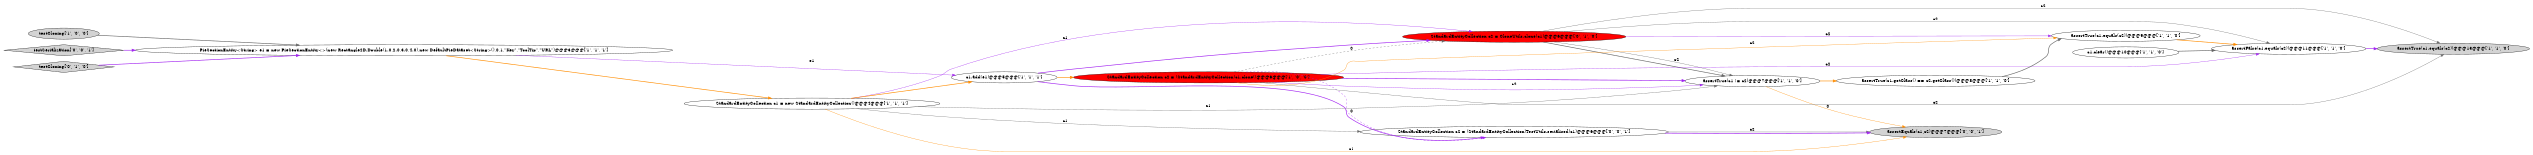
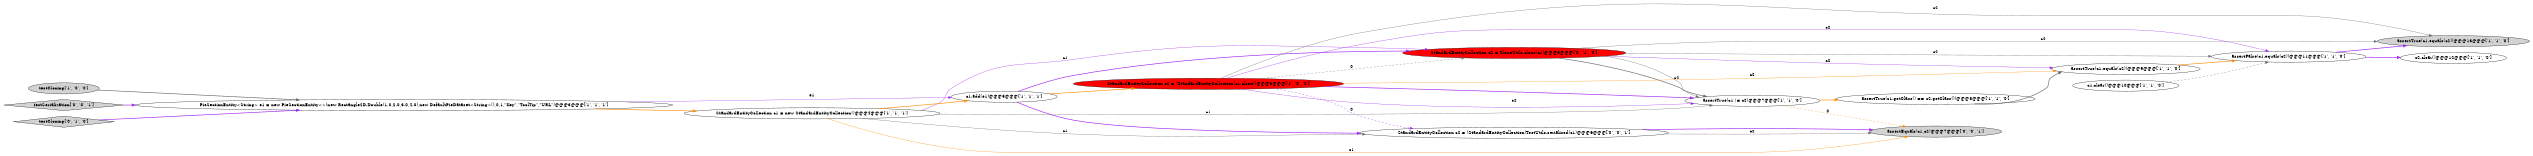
edge "c1.clear()@@@10@@@['1', '1', '0']" -> "assertFalse(c1.equals(c2))@@@11@@@['1', '1', '0']": style bold -> dashed
node "c2.clear()@@@12@@@['1', '1', '0']": added
edge "assertTrue(c1 != c2)@@@7@@@['1', '1', '0']" -> "assertEquals(c1,c2)@@@7@@@['0', '0', '1']": style solid -> dashed
